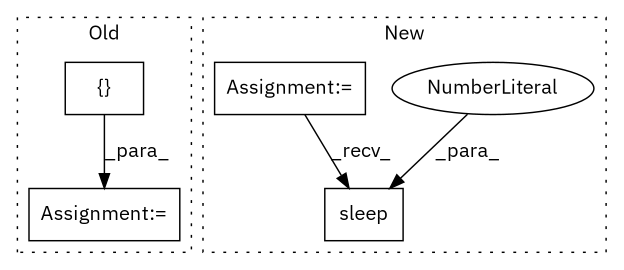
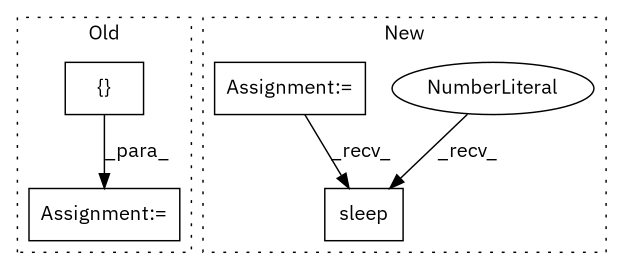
edge "NumberLiteral" -> "sleep": label "_para_" -> "_recv_"
